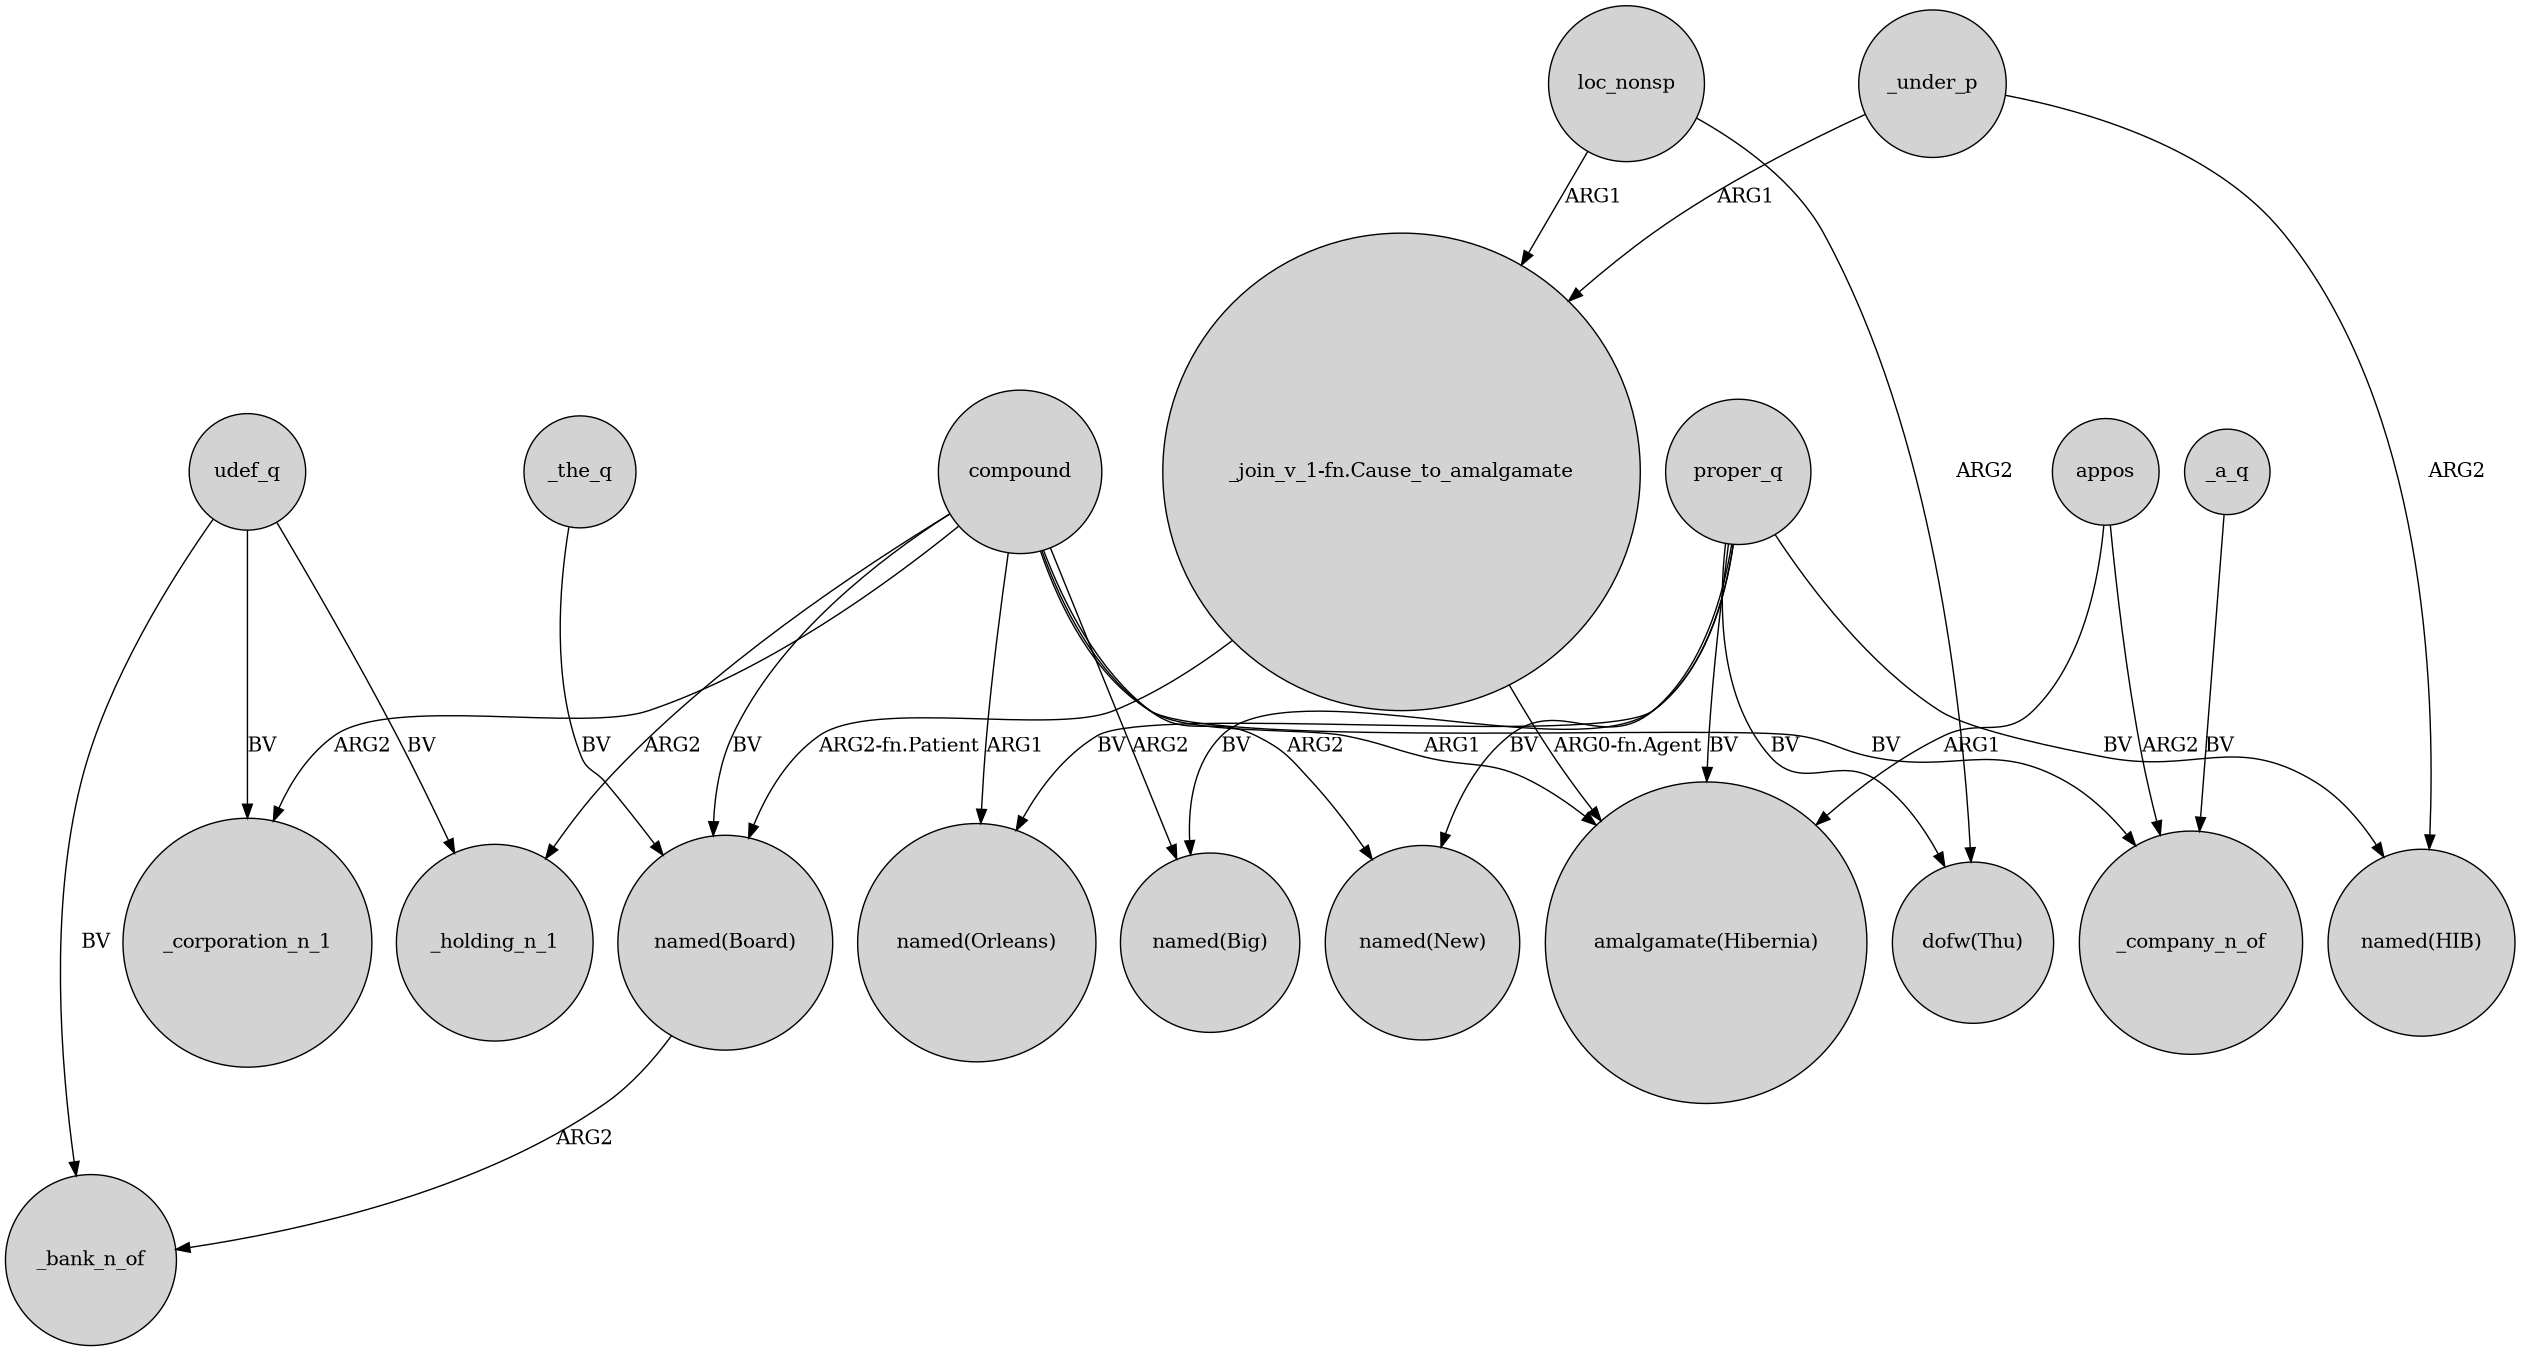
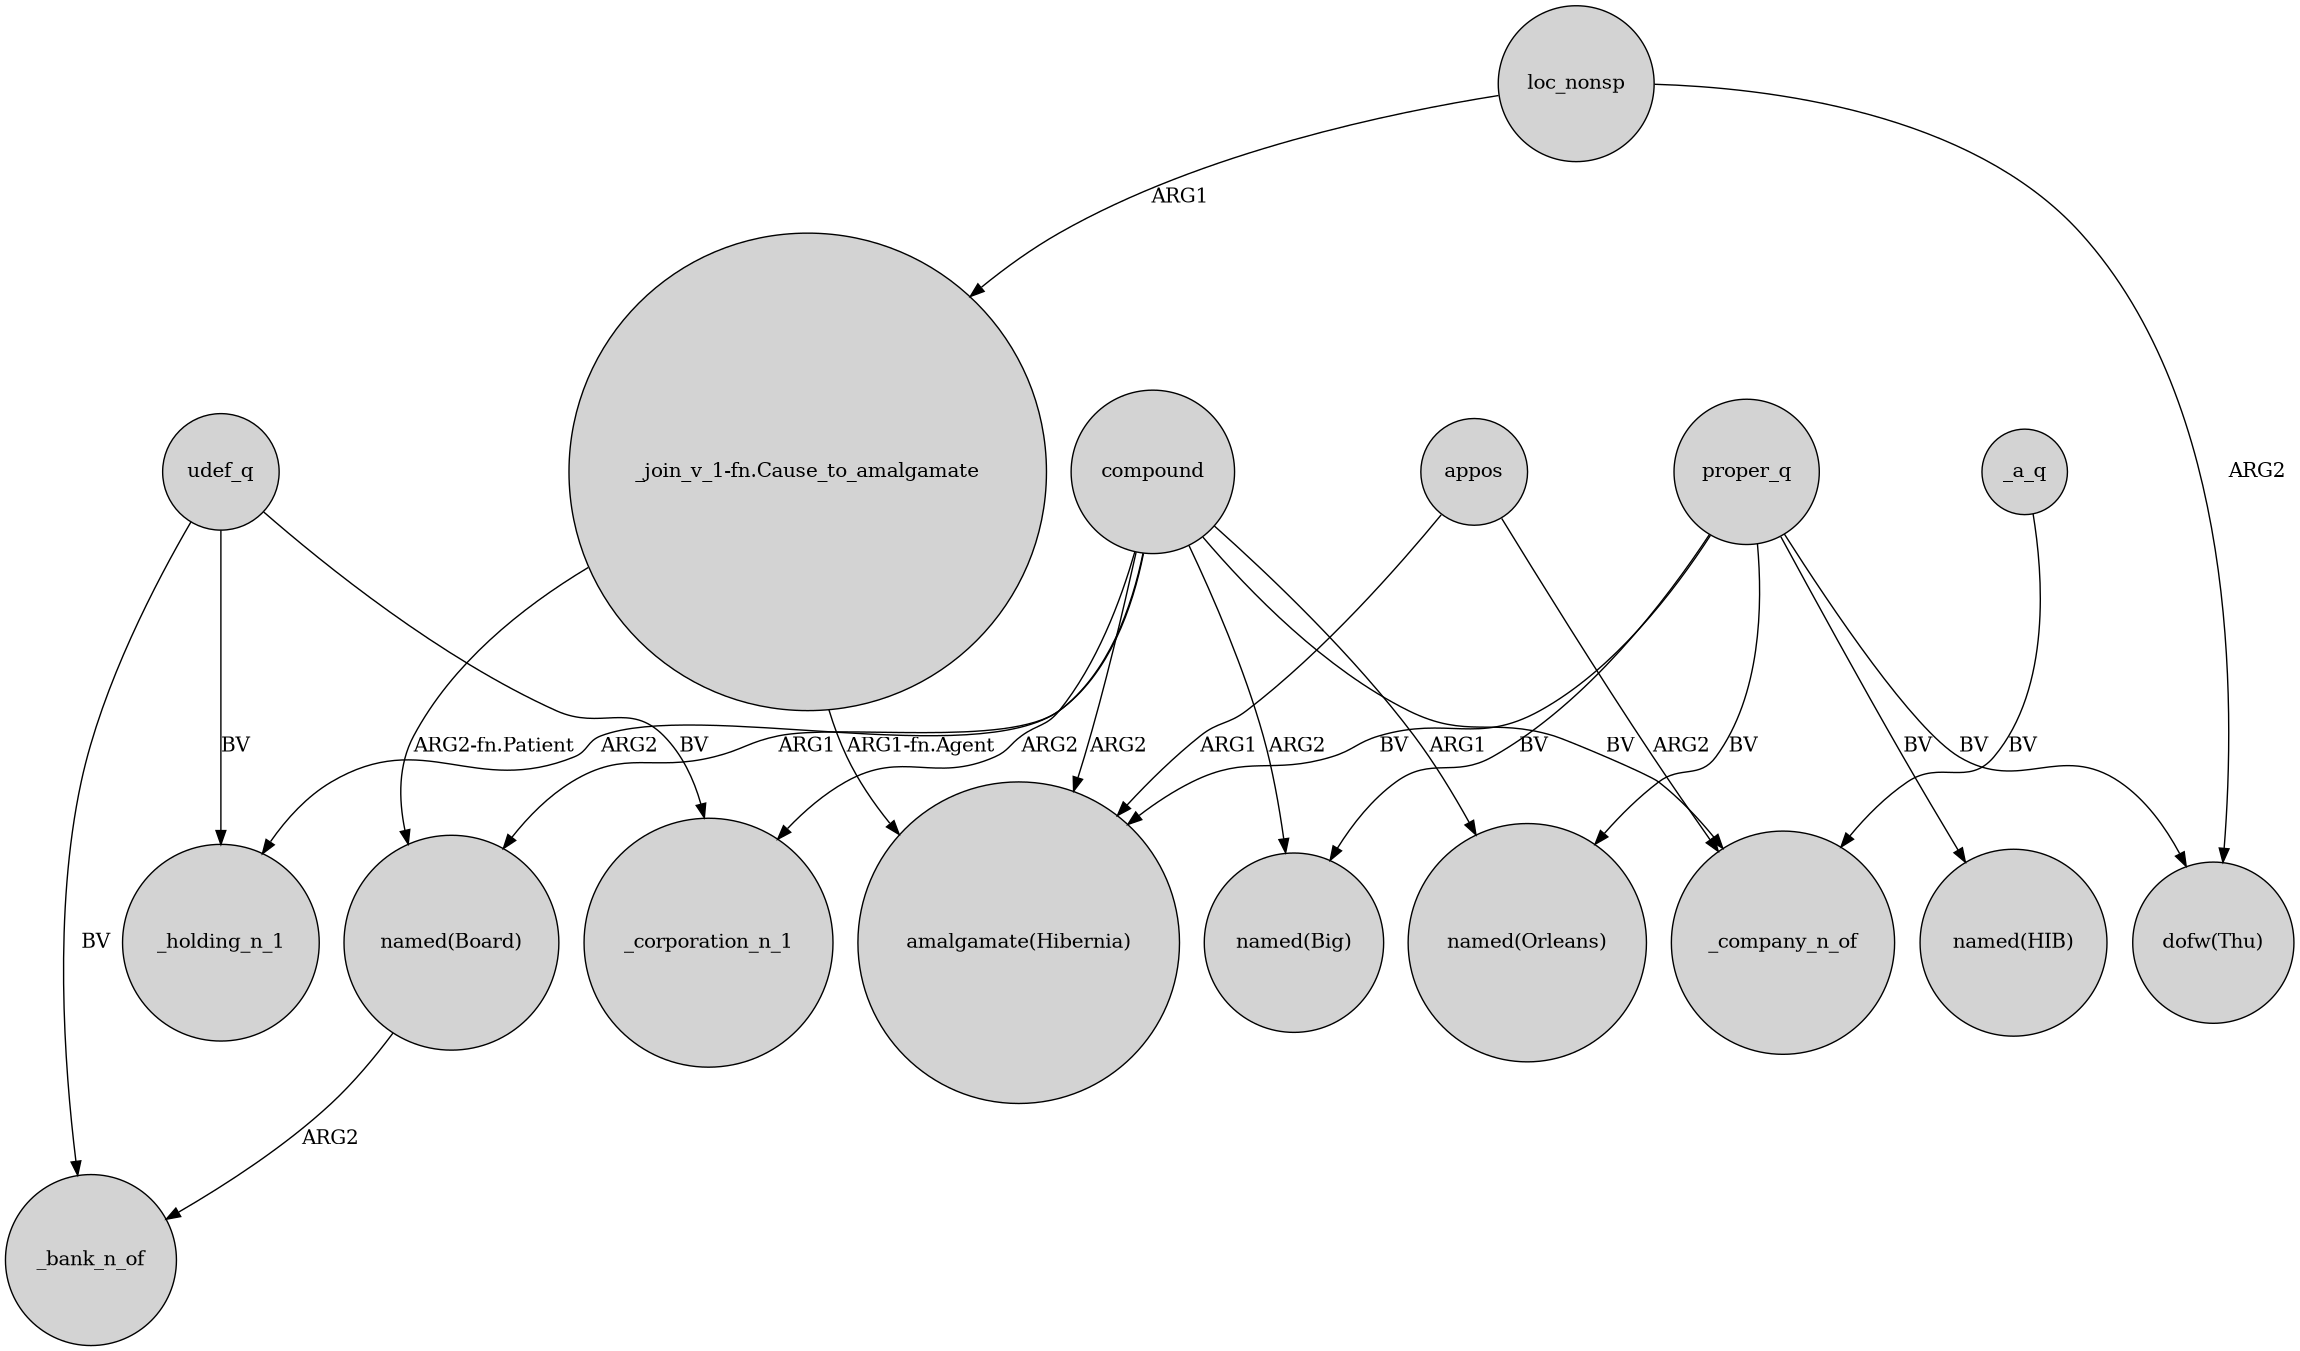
node "_under_p": removed
node "_the_q": removed
edge "compound" -> "named(Board)": label "BV" -> "ARG1"
edge "compound" -> "amalgamate(Hibernia)": label "ARG1" -> "ARG2"
edge "_join_v_1-fn.Cause_to_amalgamate" -> "amalgamate(Hibernia)": label "ARG0-fn.Agent" -> "ARG1-fn.Agent"
node "named(New)": removed
